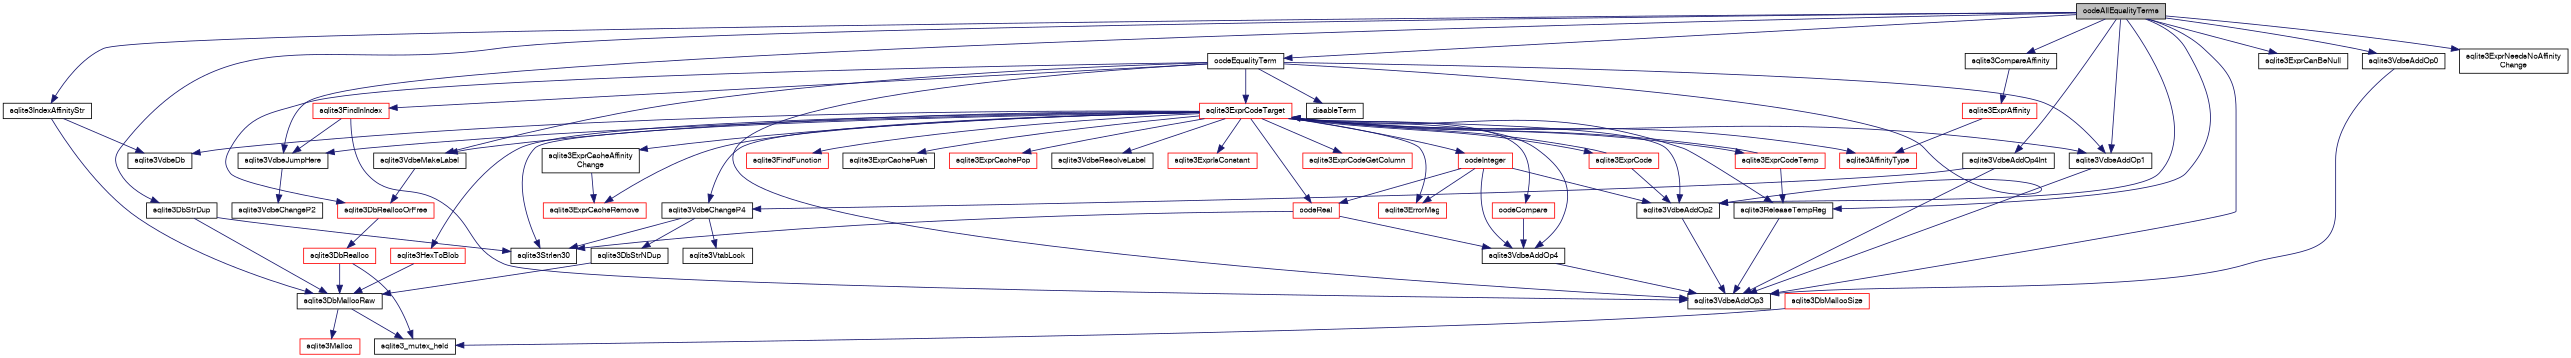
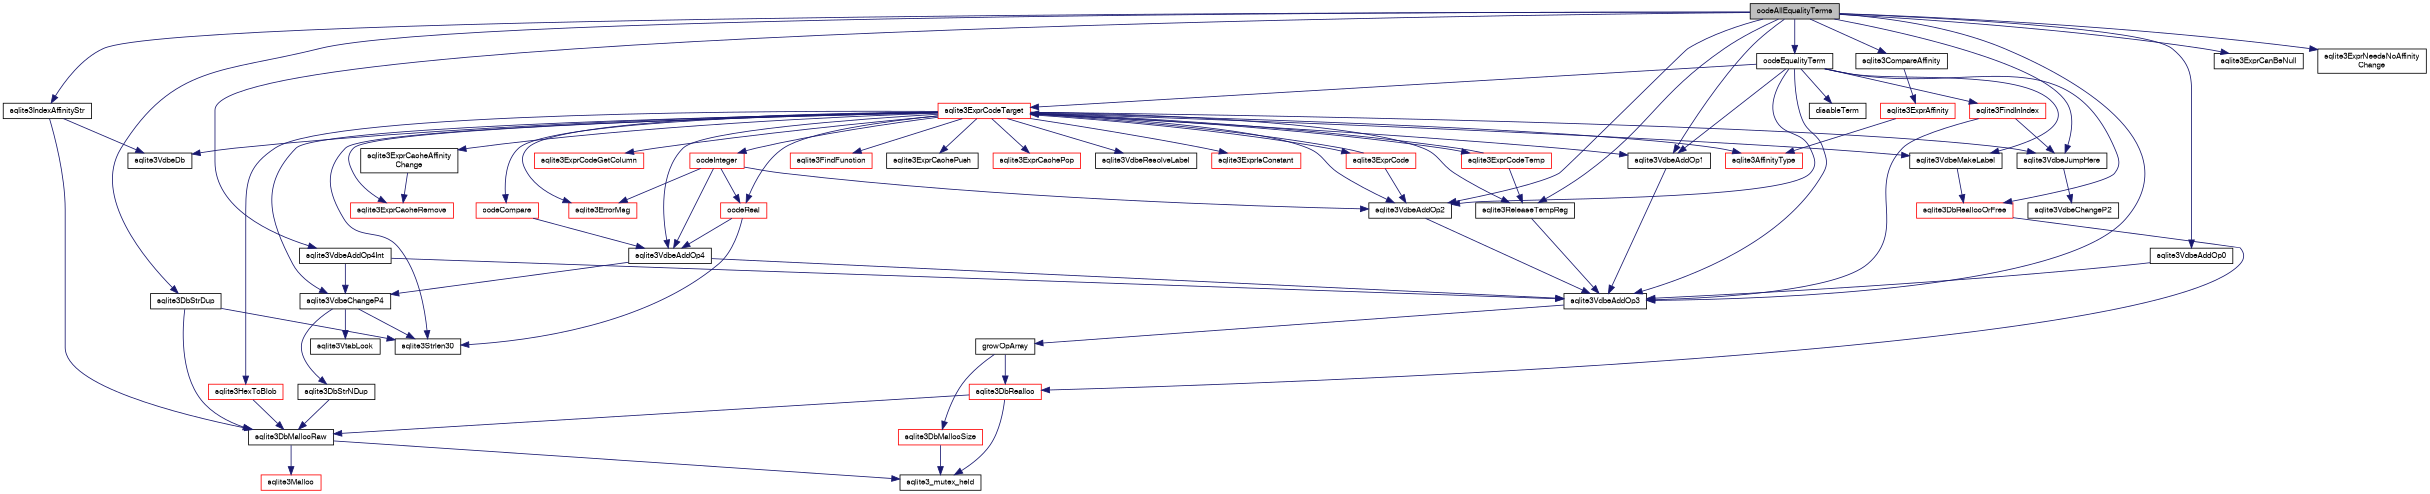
edge "sqlite3VdbeAddOp4" -> "sqlite3VdbeChangeP4": added
node "growOpArray": added
